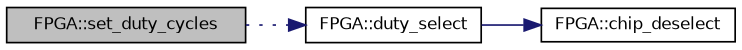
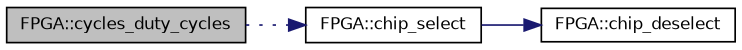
node "FPGA::set_duty_cycles": label "FPGA::set_duty_cycles" -> "FPGA::cycles_duty_cycles"
node "FPGA::duty_select": label "FPGA::duty_select" -> "FPGA::chip_select"
